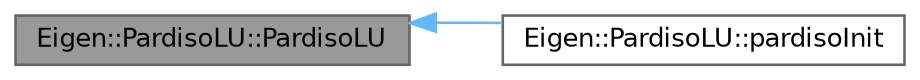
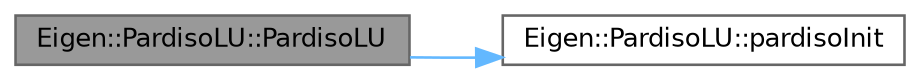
edge "Eigen::PardisoLU::pardisoInit" -> "Eigen::PardisoLU::PardisoLU": reversed
